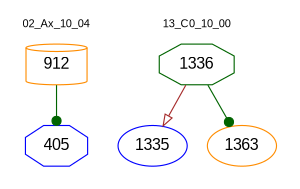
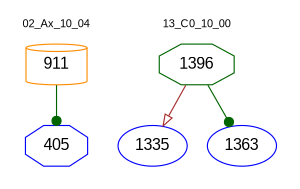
node "912": label "912" -> "911"
node "1336": label "1336" -> "1396"
node "1363": color darkorange -> blue
